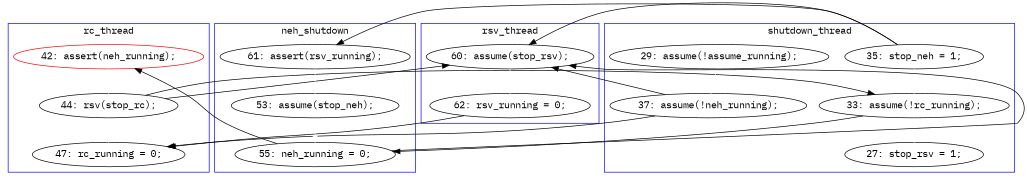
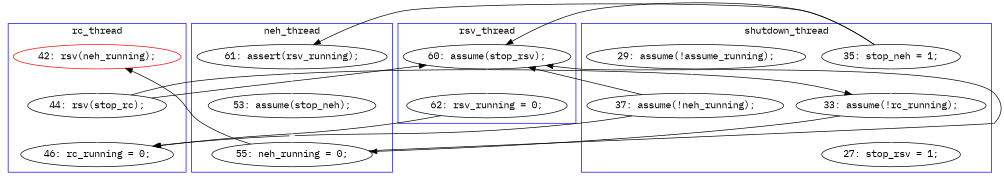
cluster "neh_shutdown": label "neh_shutdown" -> "neh_thread"
node "42: assert(neh_running);": label "42: assert(neh_running);" -> "42: rsv(neh_running);"
node "47: rc_running = 0;": label "47: rc_running = 0;" -> "46: rc_running = 0;"
